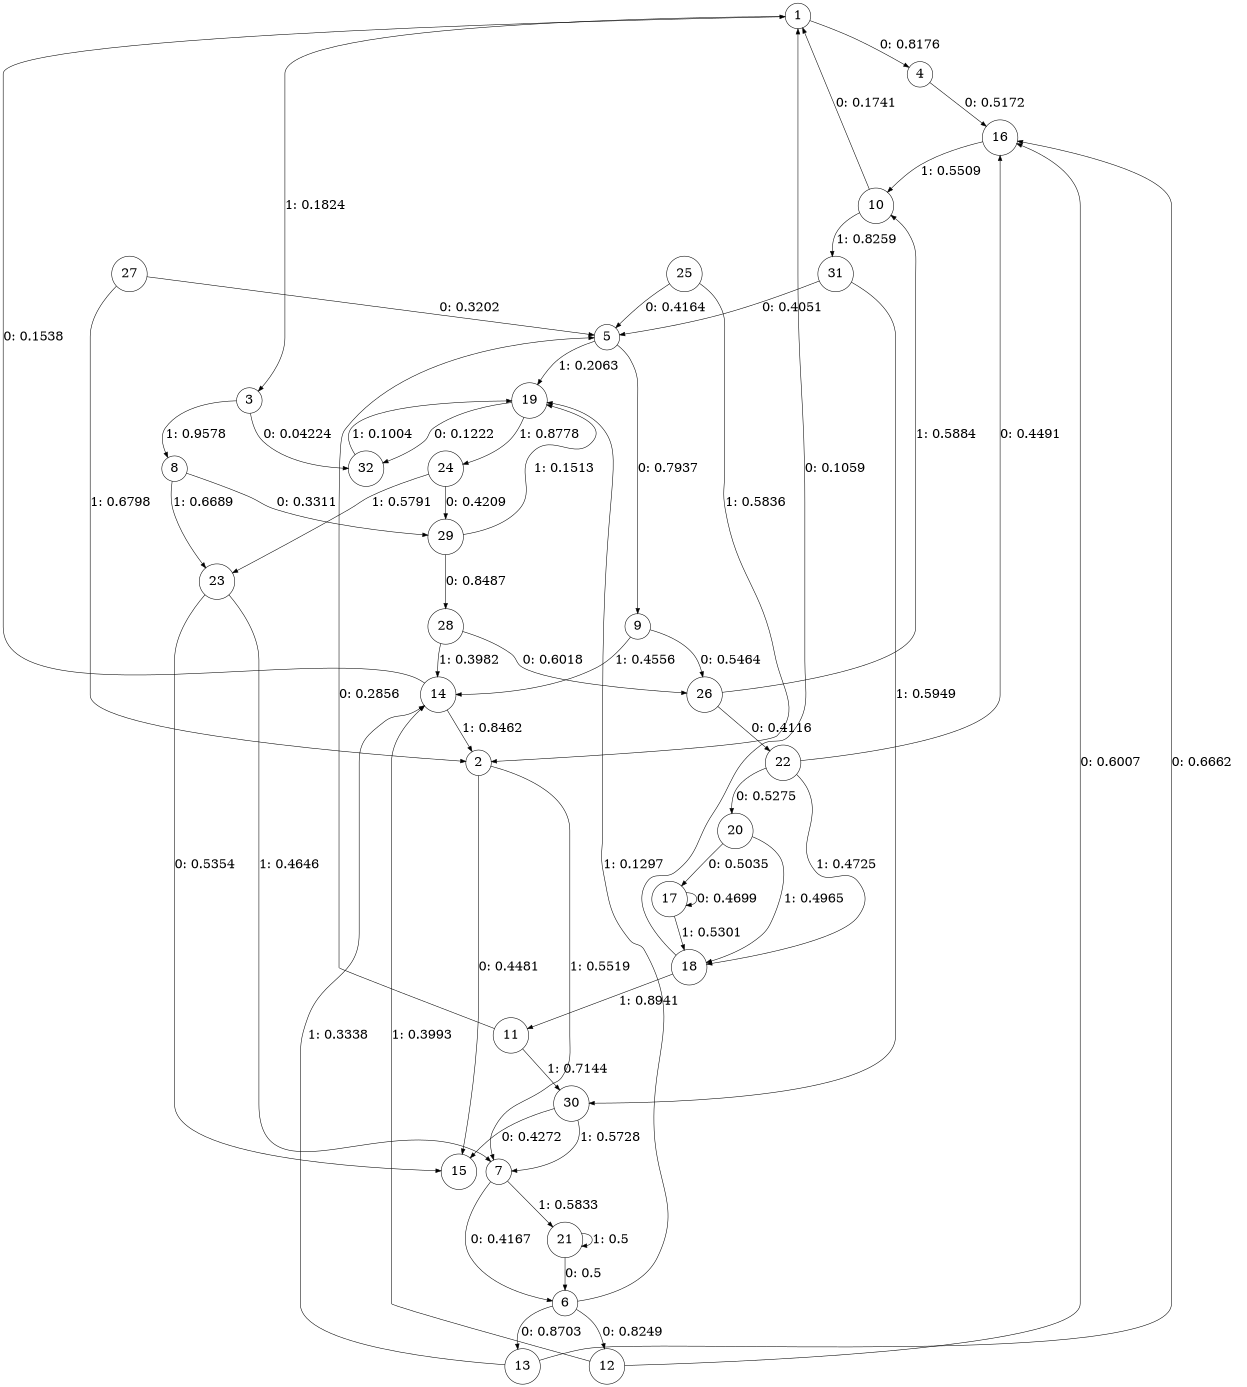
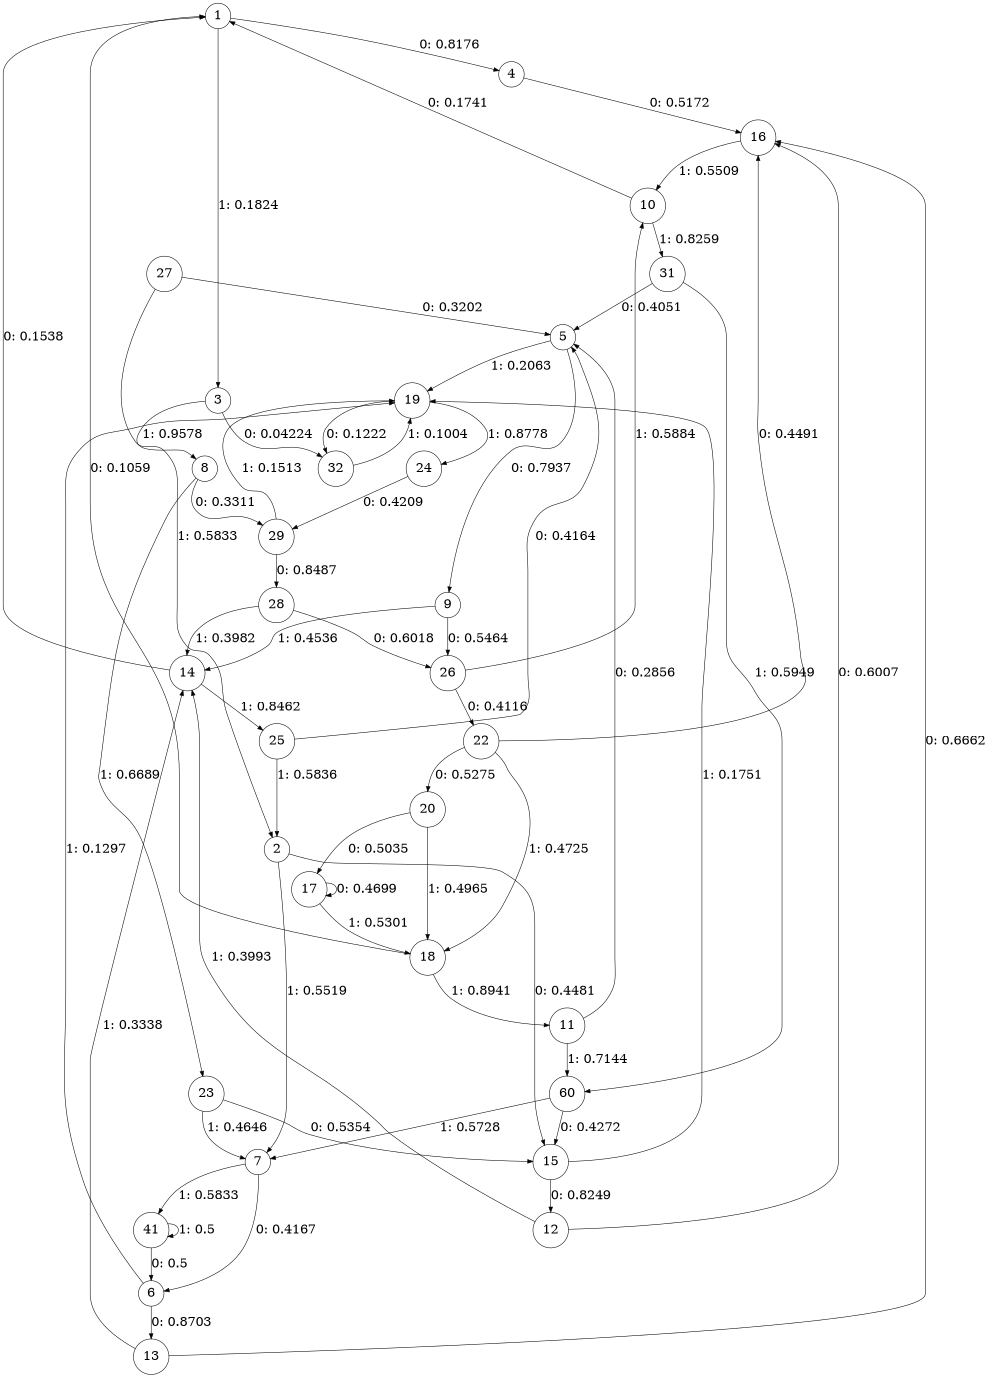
edge "27" -> "2": label "1: 0.6798   " -> "1: 0.5833   "
edge "24" -> "23": removed, label "1: 0.5791"
edge "9" -> "14": label "1: 0.4556   " -> "1: 0.4536   "
edge "15" -> "19": added, label "1: 0.1751"
edge "14" -> "2": now "14" -> "25"
node "30": label "30" -> "60"
node "21": label "21" -> "41"
edge "6" -> "12": now "15" -> "12"
